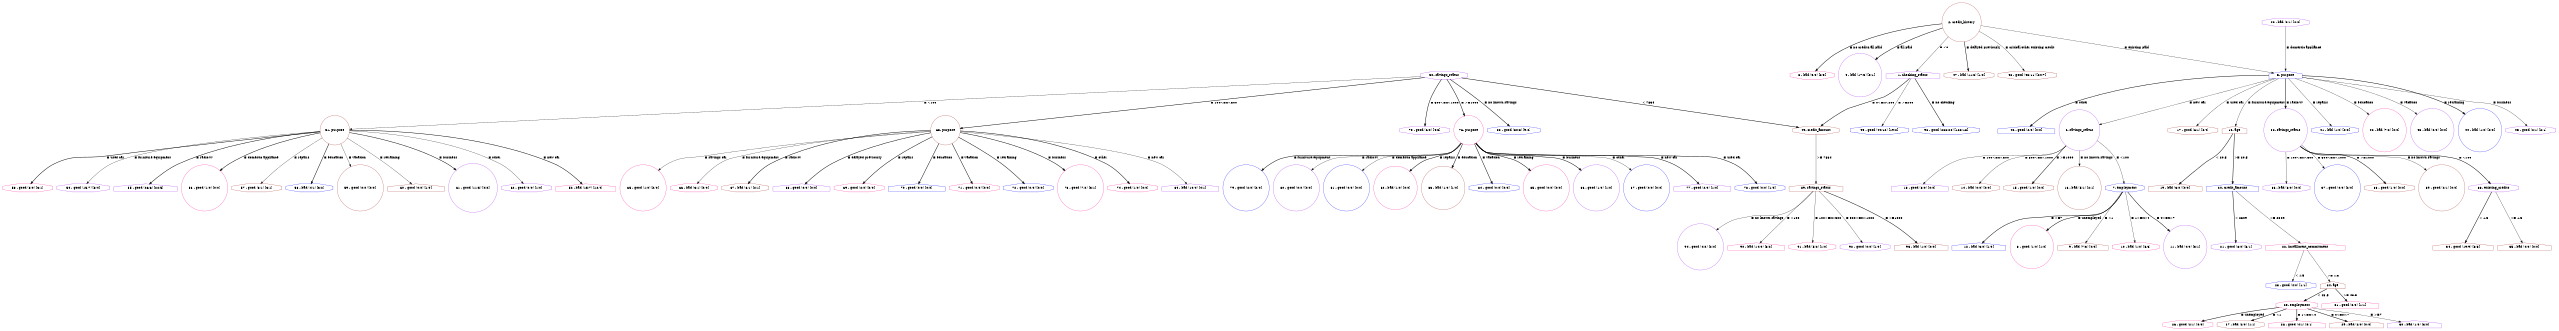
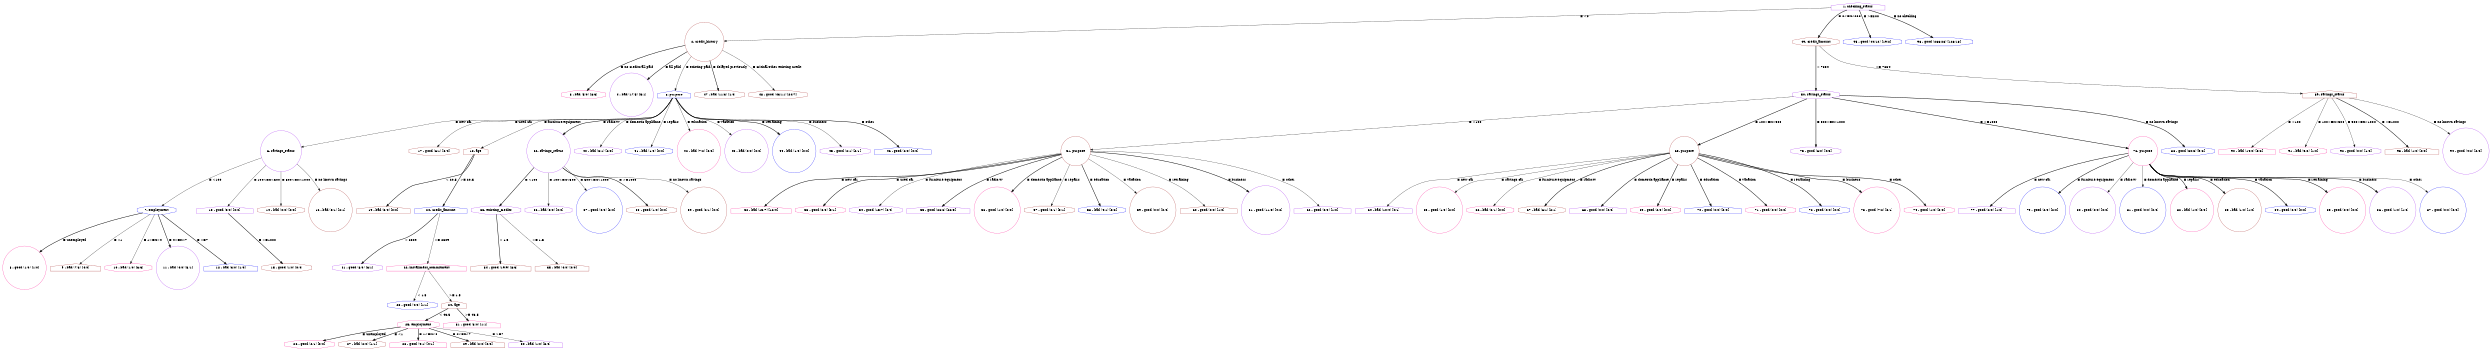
edge "40 : bad (3/1) [2/0]" -> "5: purpose": reversed
edge "2: credit_history" -> "1: checking_status": reversed
edge "1: checking_status" -> "95 : good (44/12) [19/2]": style solid -> bold
edge "50: savings_status" -> "49: credit_amount": reversed
edge "63: purpose" -> "68 : good (0/0) [0/0]": label " = delayed previously" -> " = domestic appliance"
edge "6: savings_status" -> "15 : good (1/0) [0/0]": now "13 : good (3/0) [0/0]" -> "15 : good (1/0) [0/0]"
node "62 : good (0/0) [1/0]": shape octagon -> house
node "78 : good (0/0) [1/0]": removed
